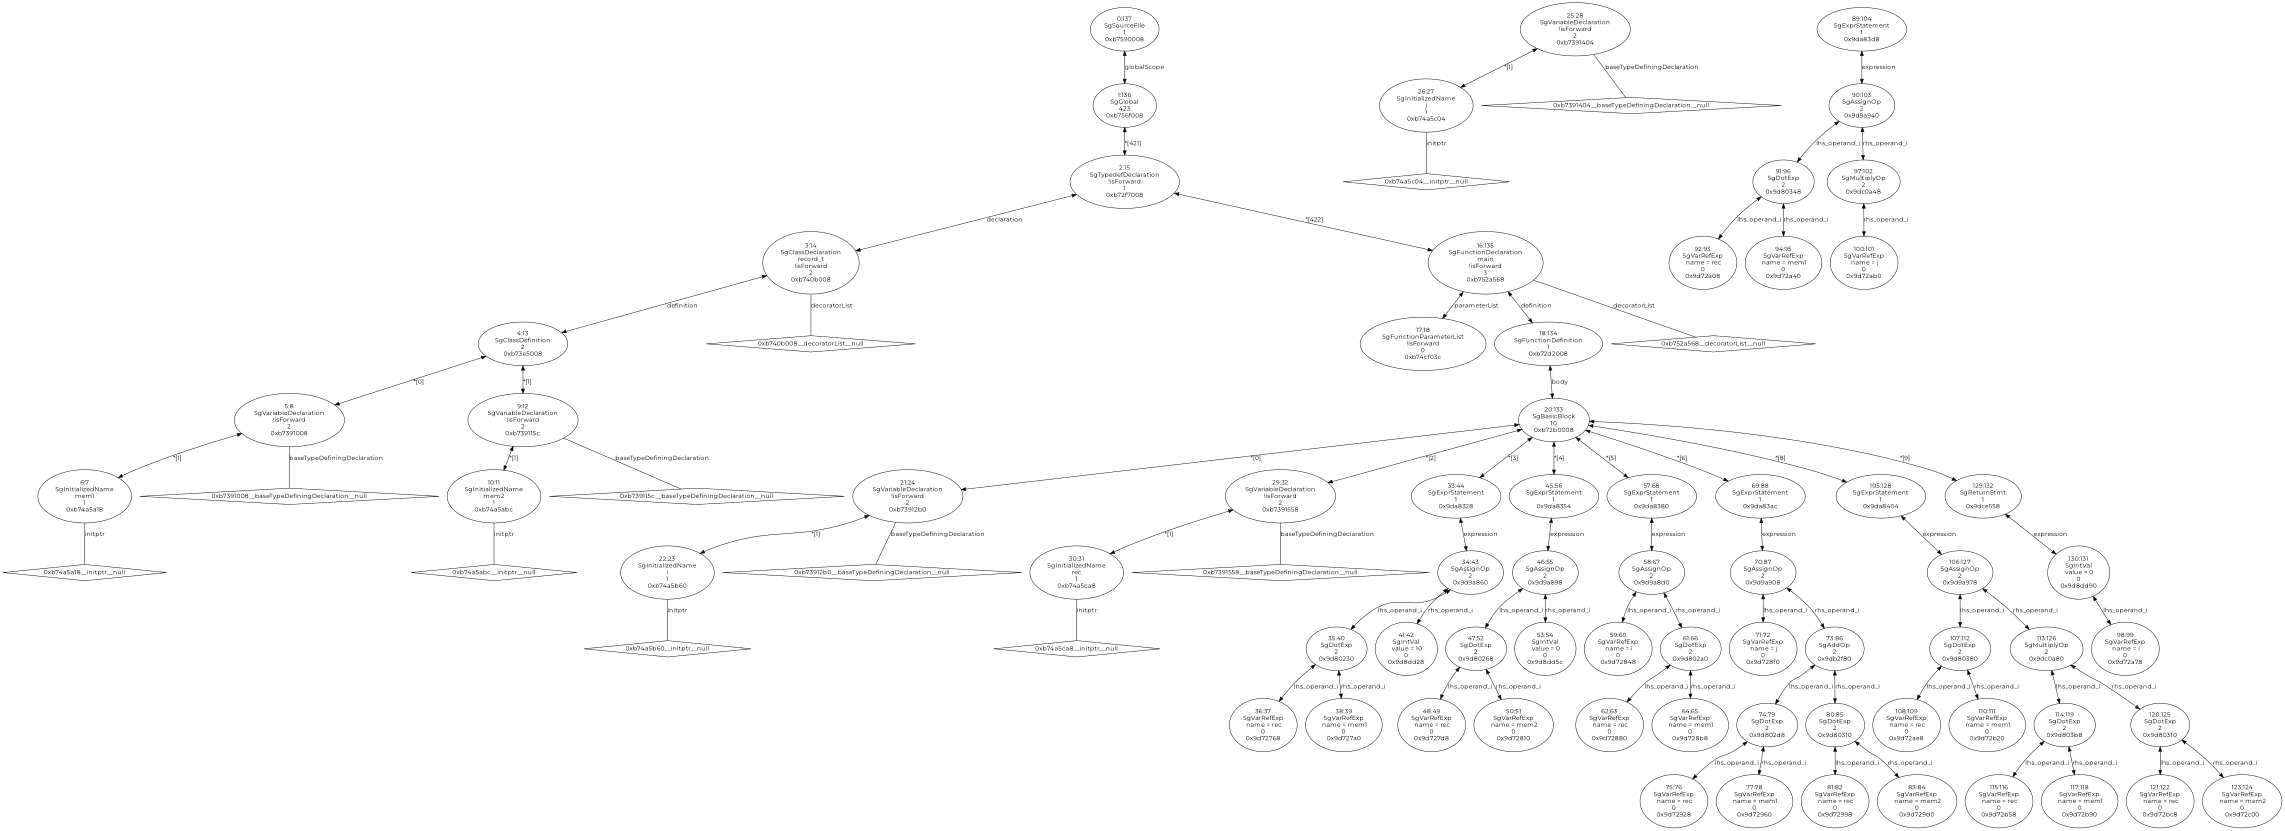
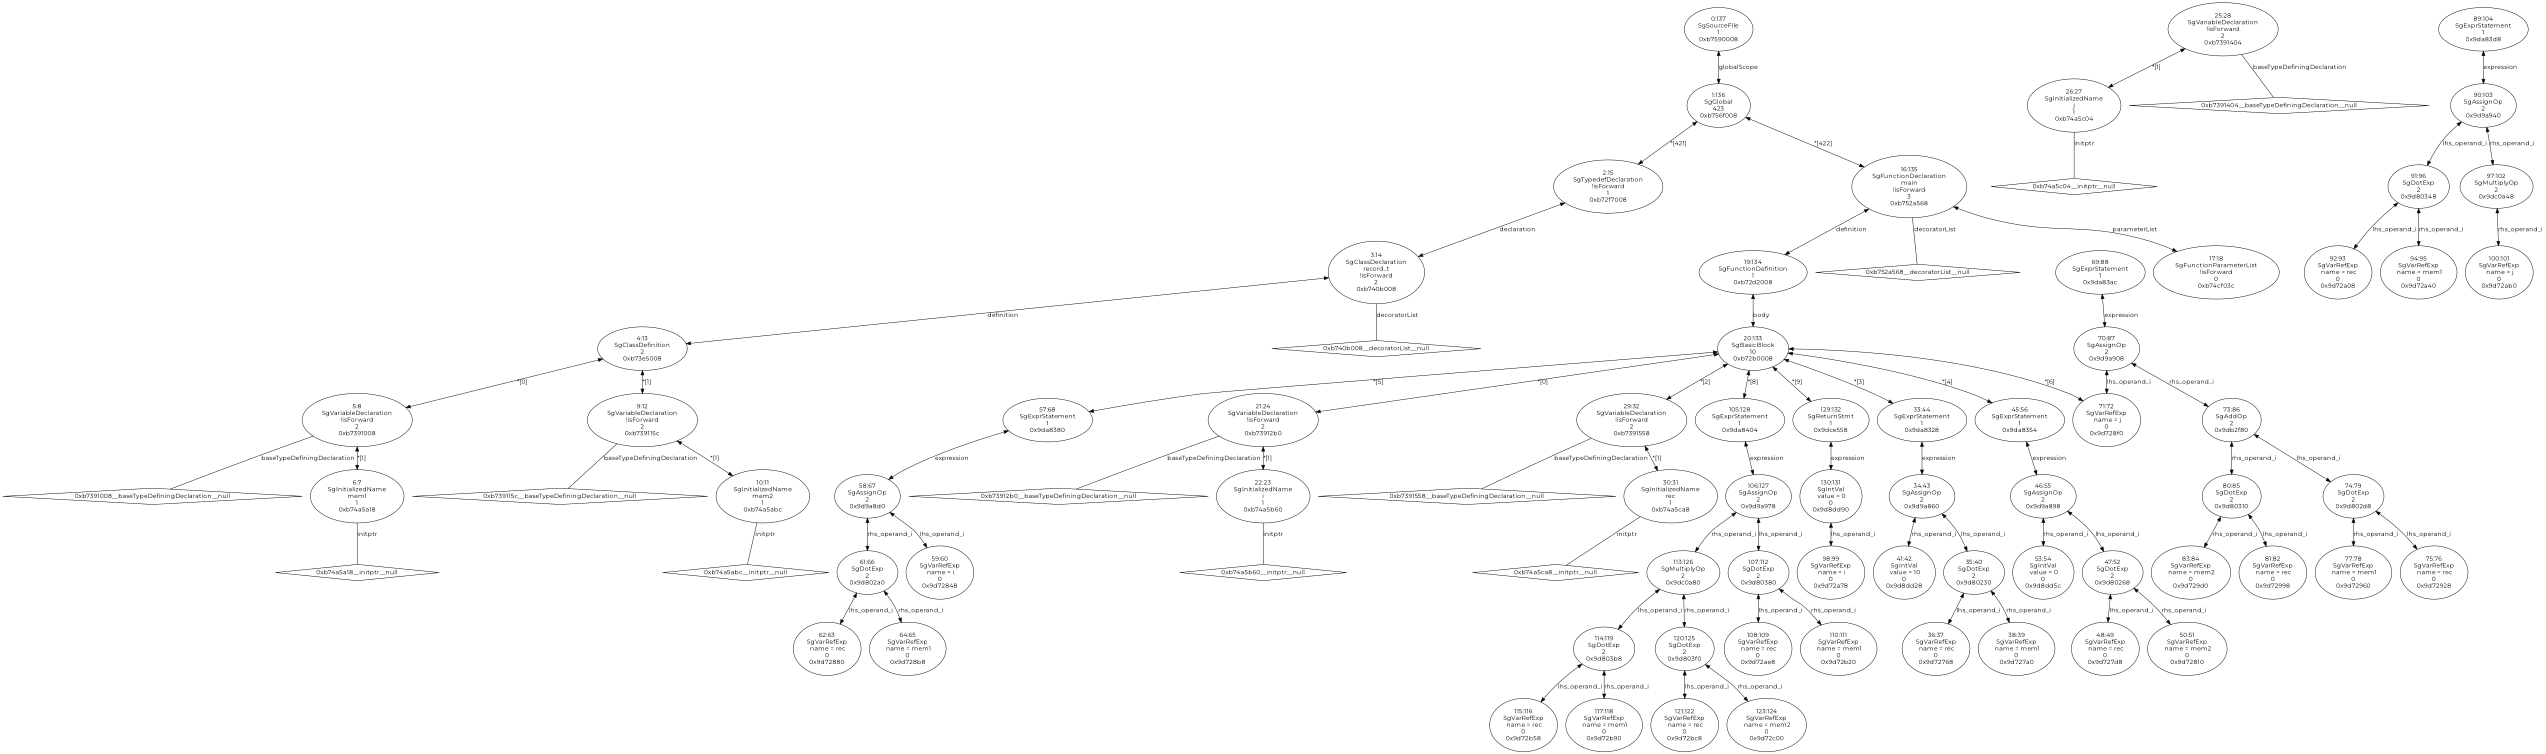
edge "2:15 SgTypedefDeclaration !isForward 1 0xb72f7008" -- "16:135 SgFunctionDeclaration main !isForward 3 0xb752a568": now "1:136 SgGlobal 423 0xb756f008" -- "16:135 SgFunctionDeclaration main !isForward 3 0xb752a568"
node "18:134 SgFunctionDefinition 1 0xb72d2008": label "18:134 SgFunctionDefinition 1 0xb72d2008" -> "19:134 SgFunctionDefinition 1 0xb72d2008"
edge "20:133 SgBasicBlock 10 0xb72b0008" -- "69:88 SgExprStatement 1 0x9da83ac": now "20:133 SgBasicBlock 10 0xb72b0008" -- "71:72 SgVarRefExp name = j 0 0x9d728f0"
